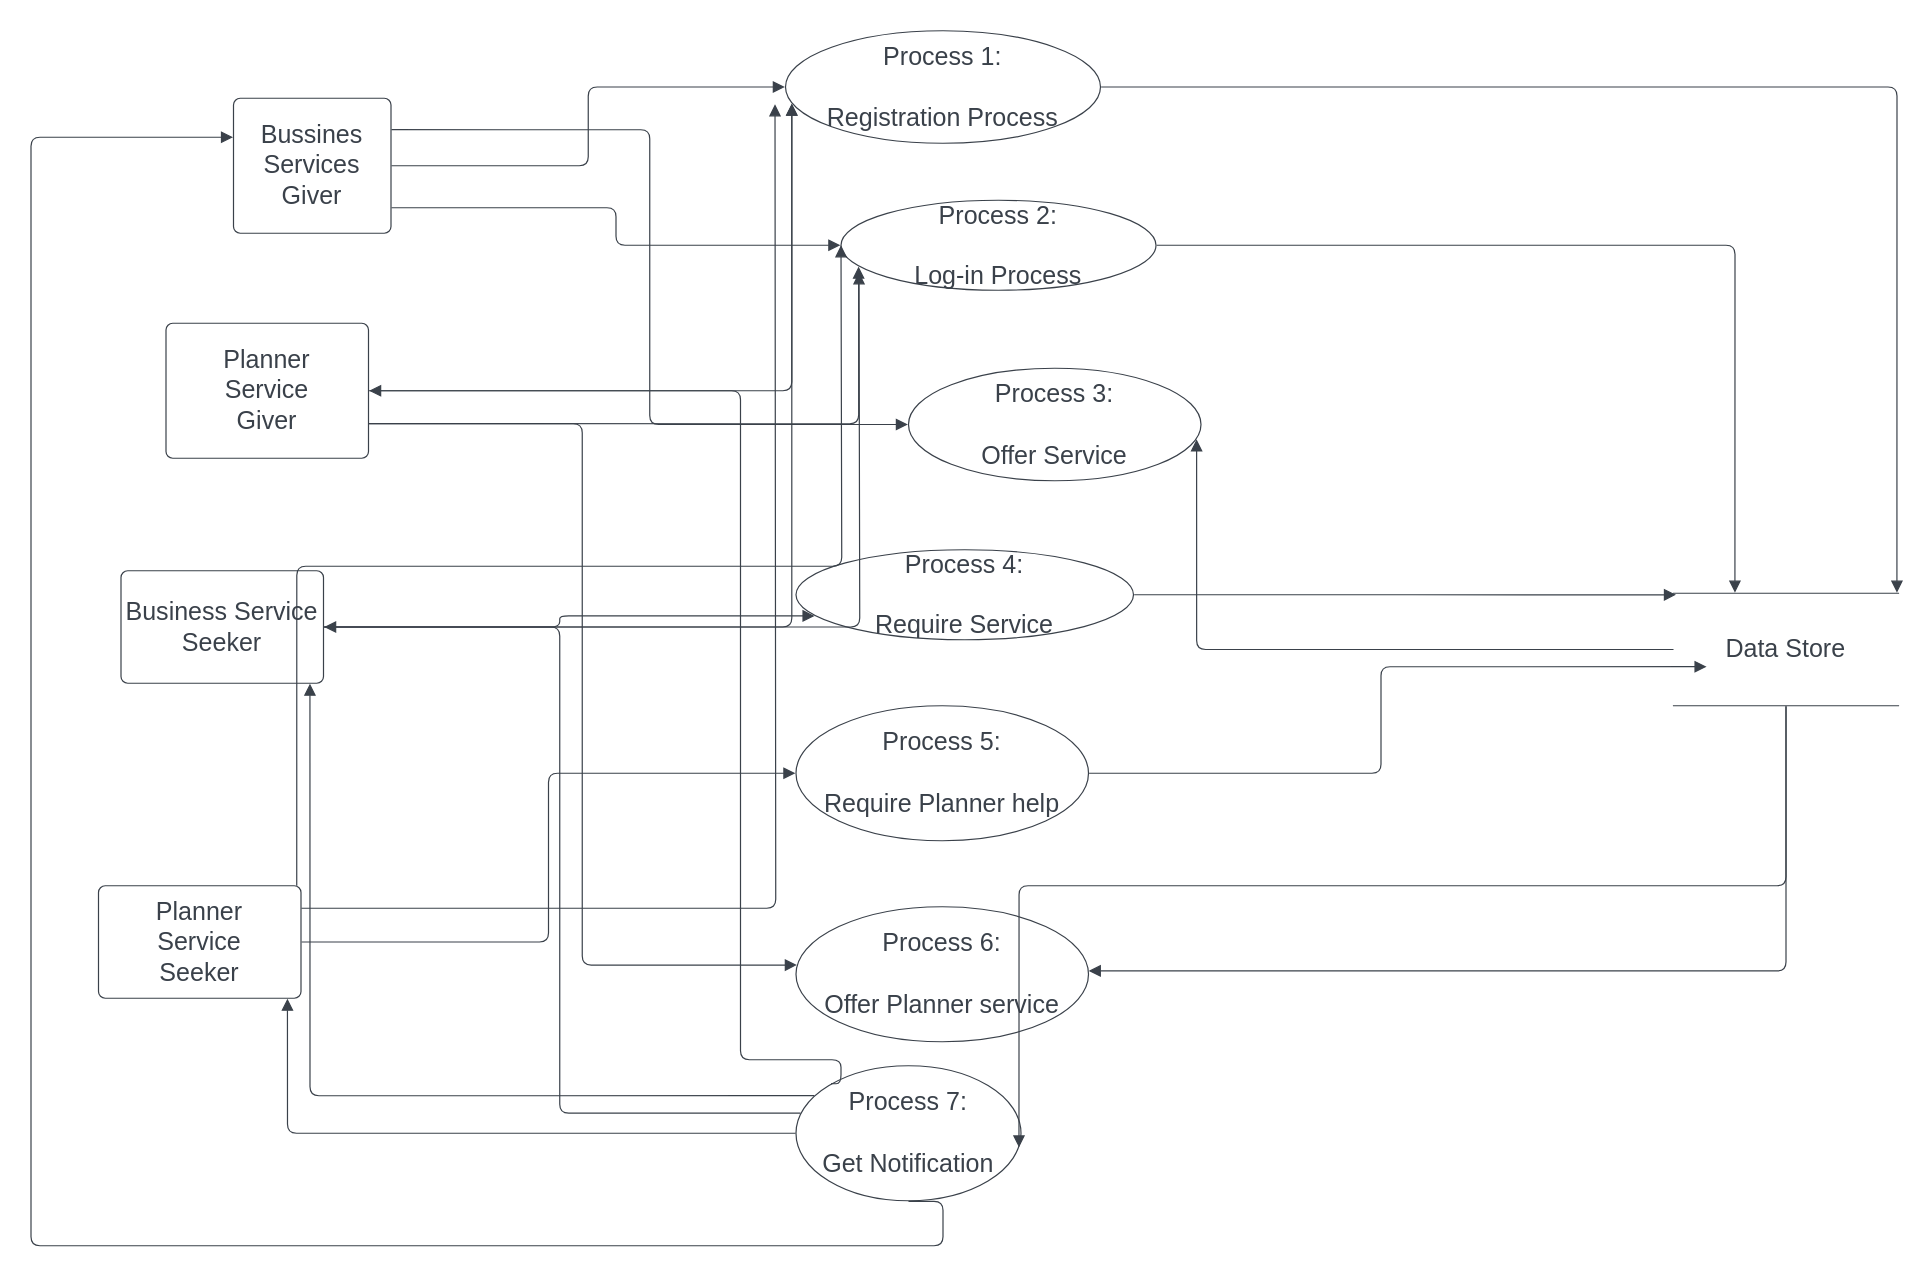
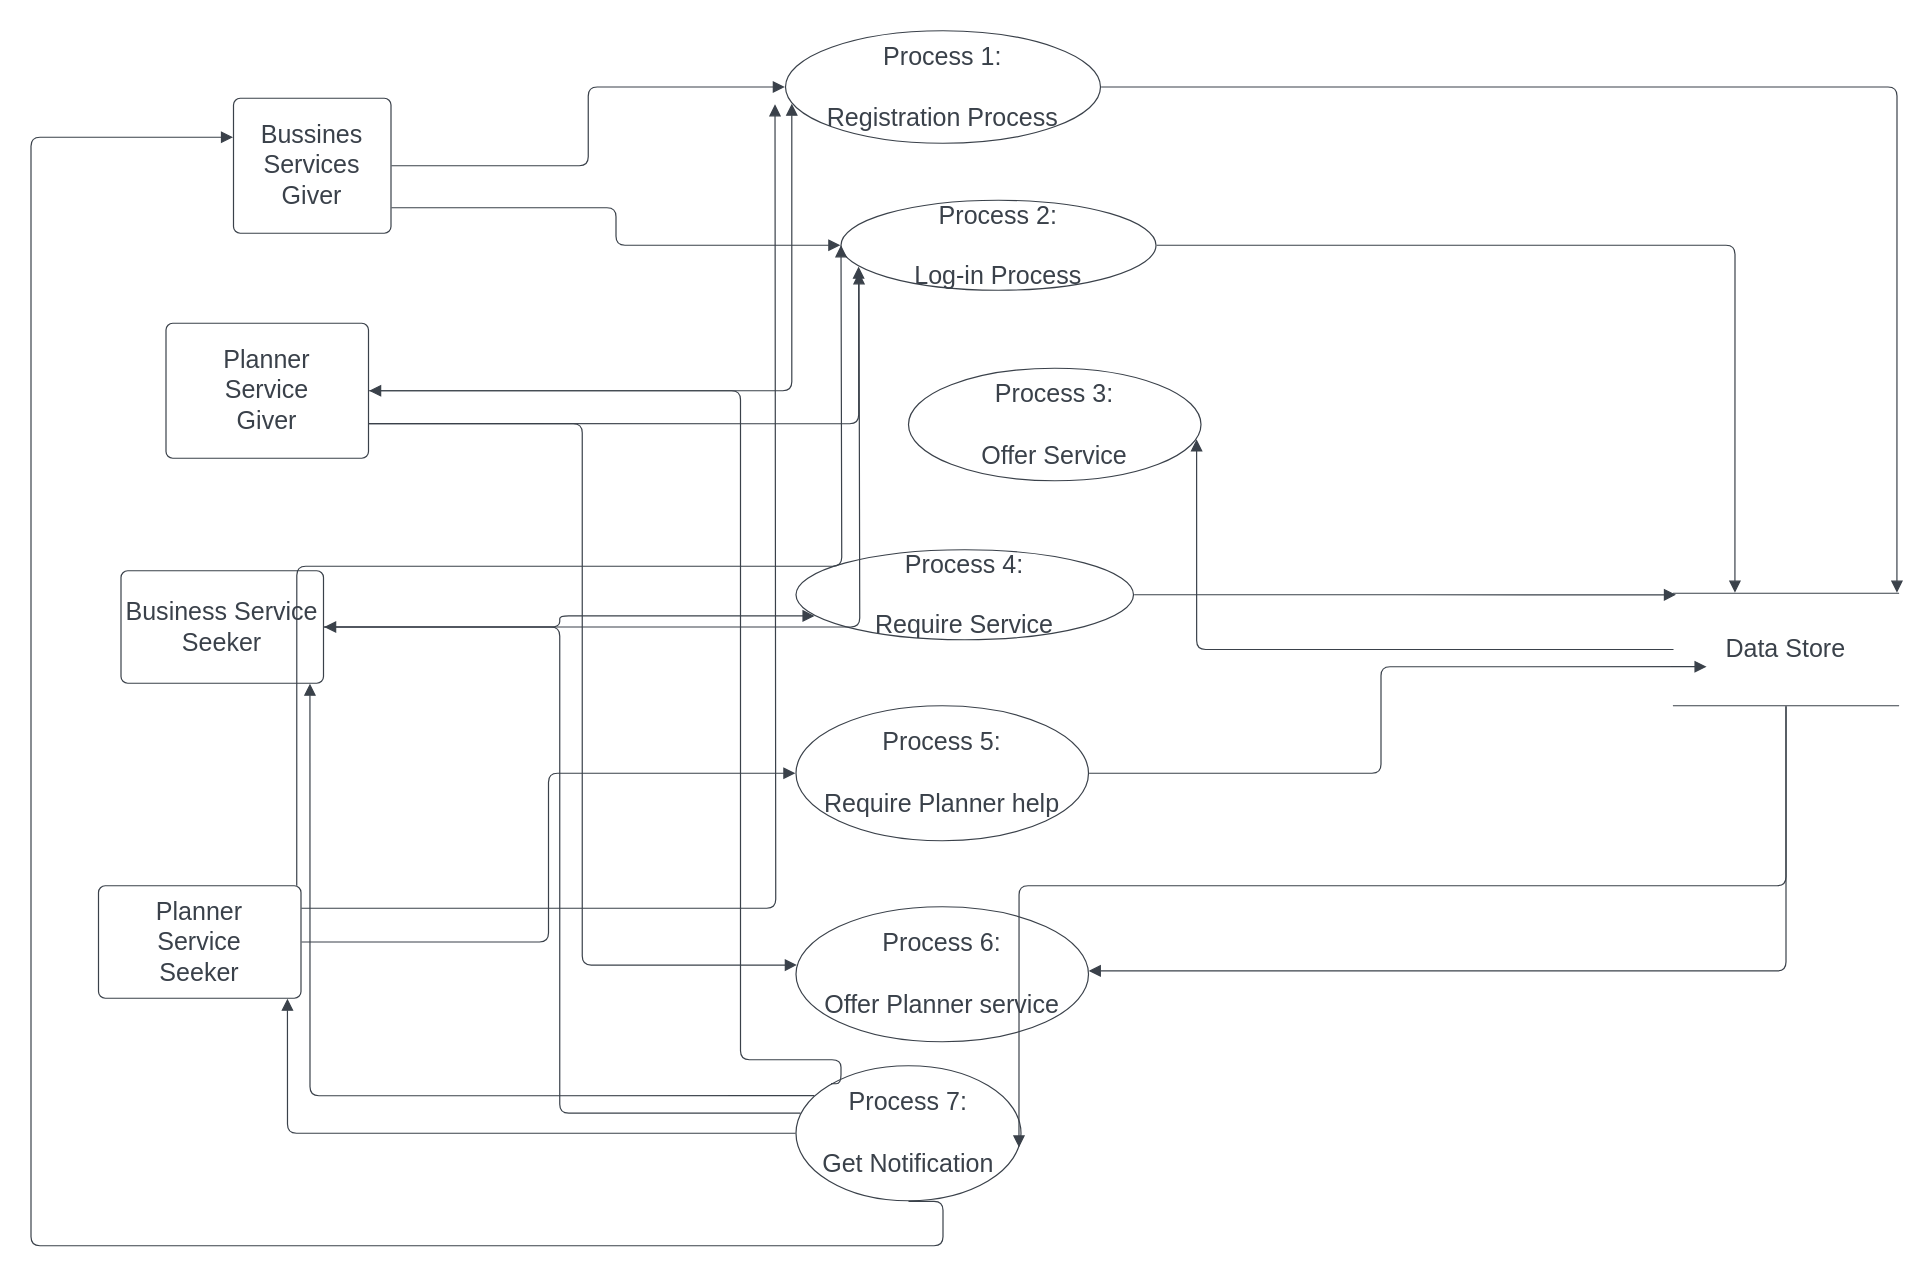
edge "Bussines Services Giver" -> "Process 3: Offer Service": removed
edge "Business Service Seeker" -> "Process 1: Registration Process": removed
